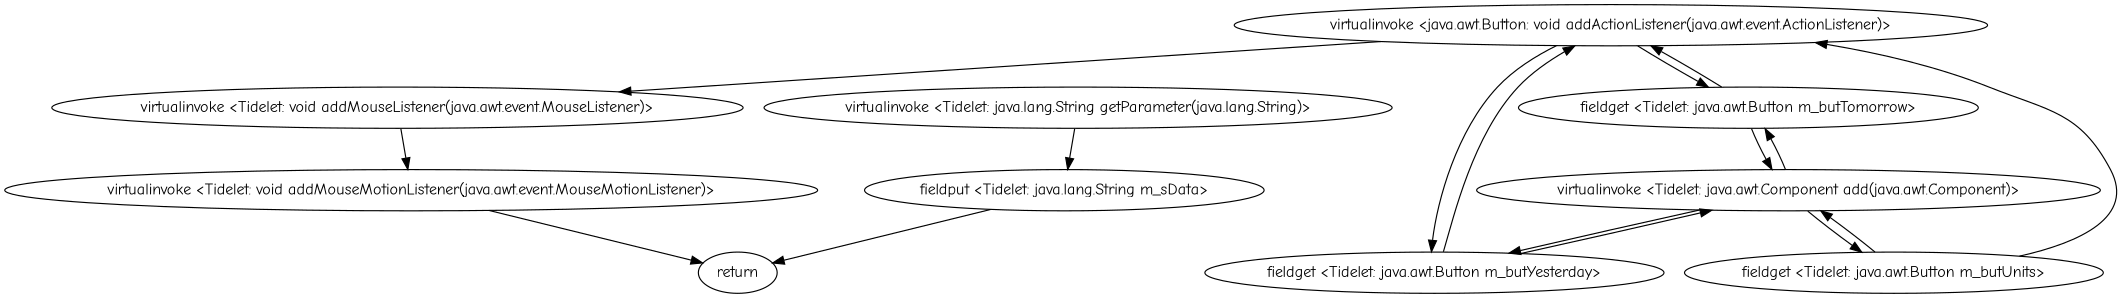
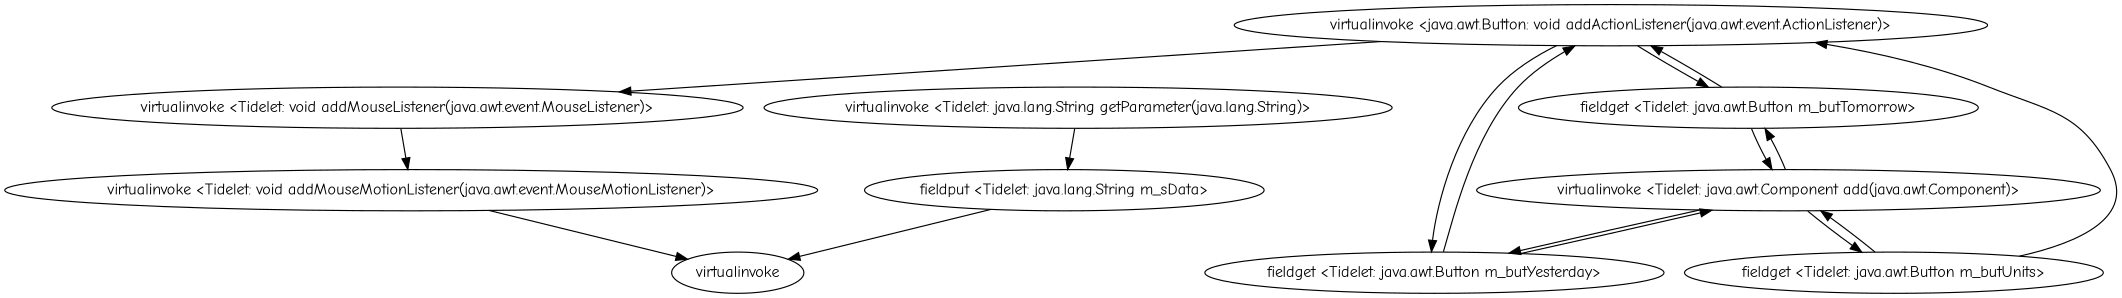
node "return": label "return" -> "virtualinvoke"
